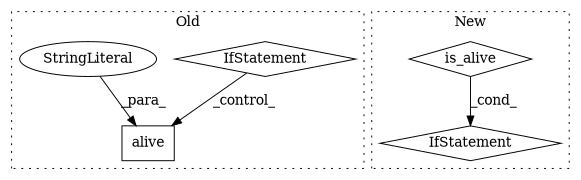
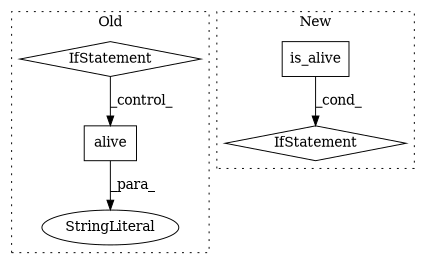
node "is_alive": shape diamond -> box
edge "StringLiteral" -> "alive": reversed
